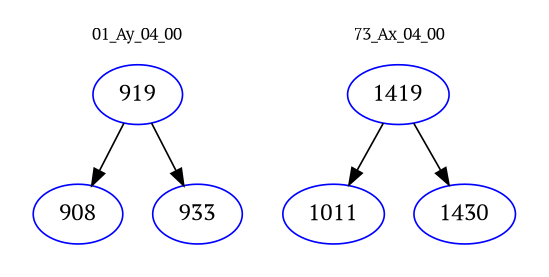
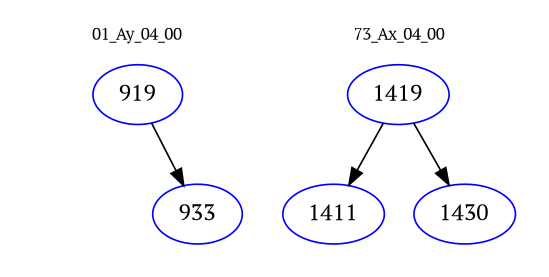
node "908": removed
node "1011": label "1011" -> "1411"
